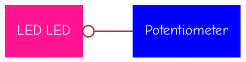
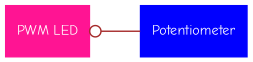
node "LED LED": label "LED LED" -> "PWM LED"
